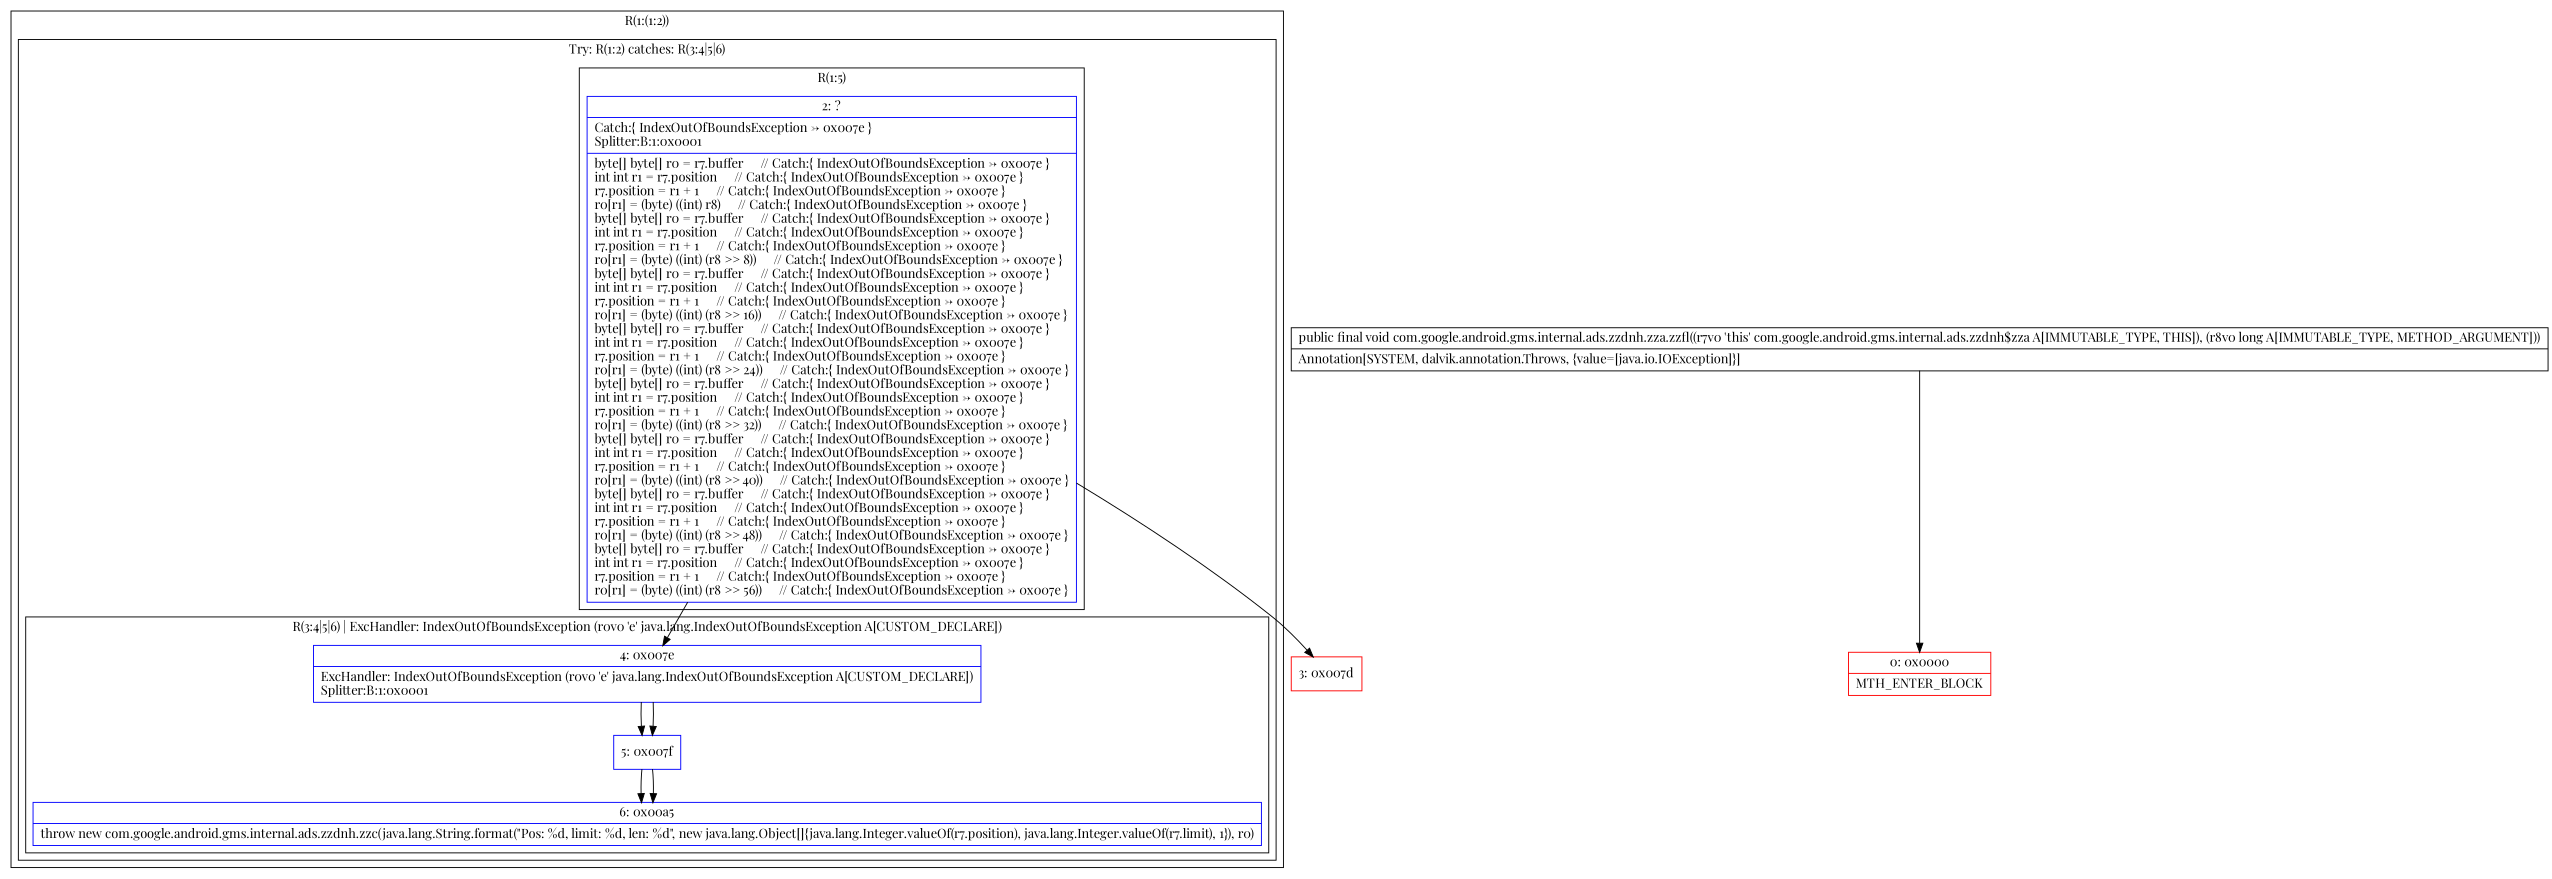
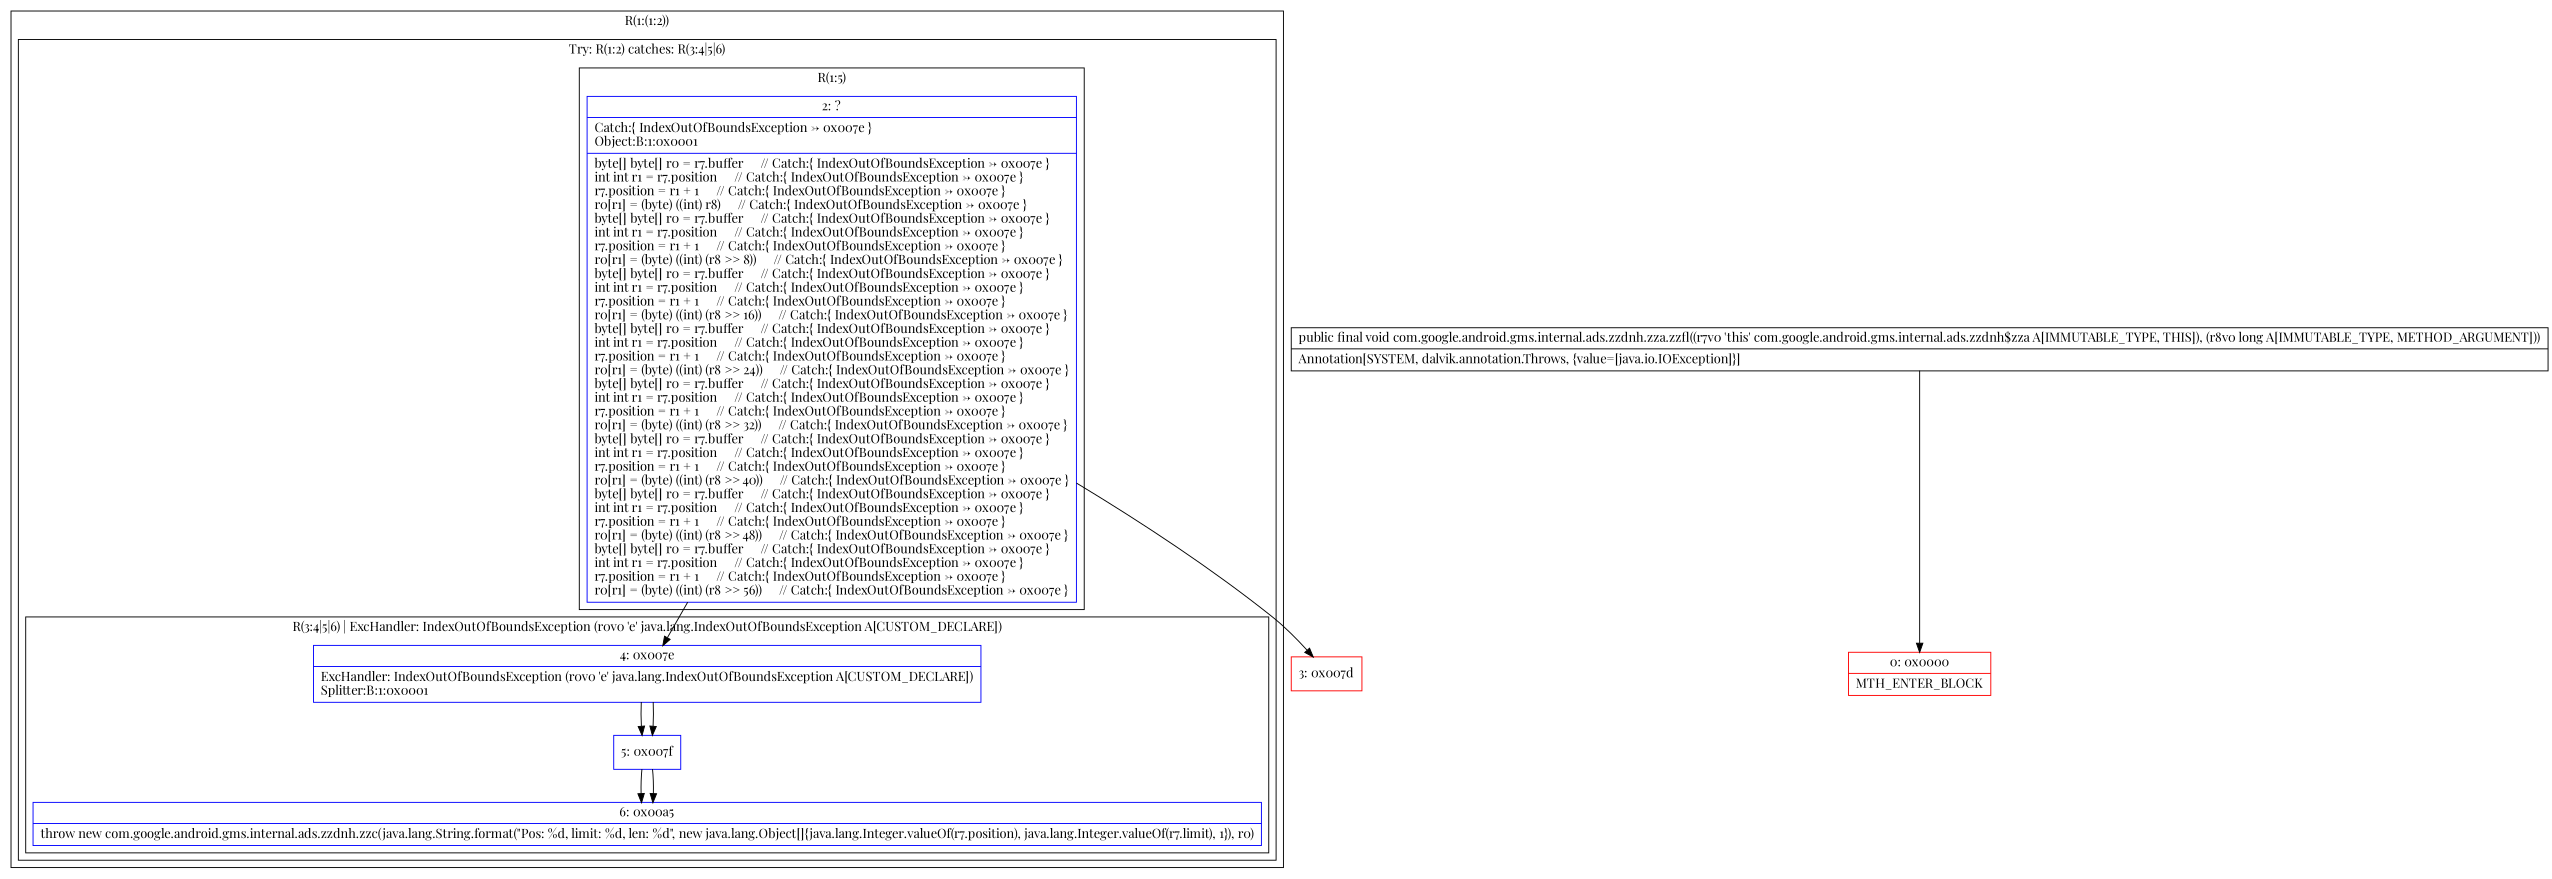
node "2: ?": text "Splitter:B:1:0x0001" -> "Object:B:1:0x0001"
